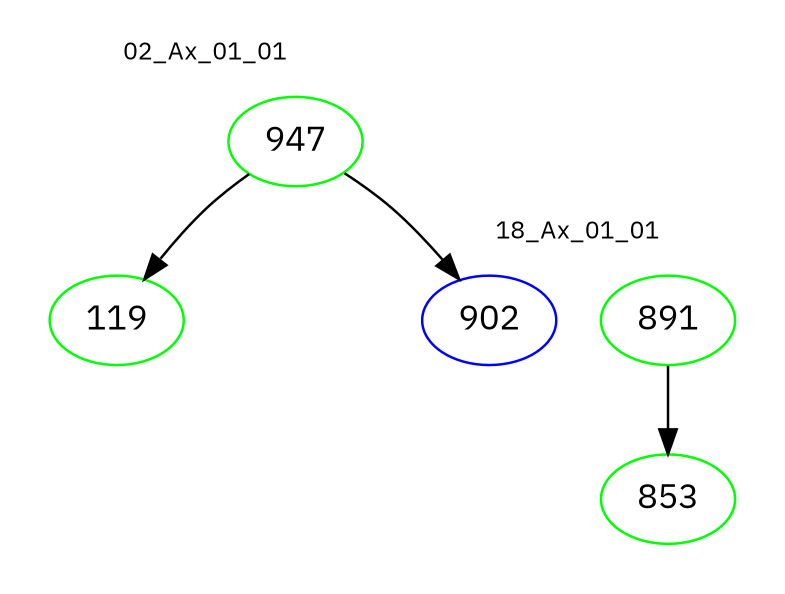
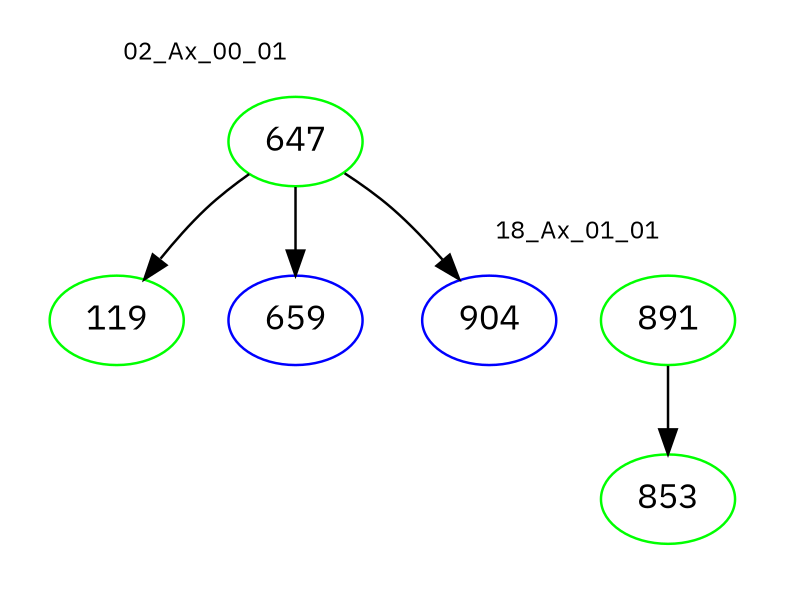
cluster "02_Ax_01_01": label "02_Ax_01_01" -> "02_Ax_00_01"
node "947": label "947" -> "647"
node "659": added
node "902": label "902" -> "904"
